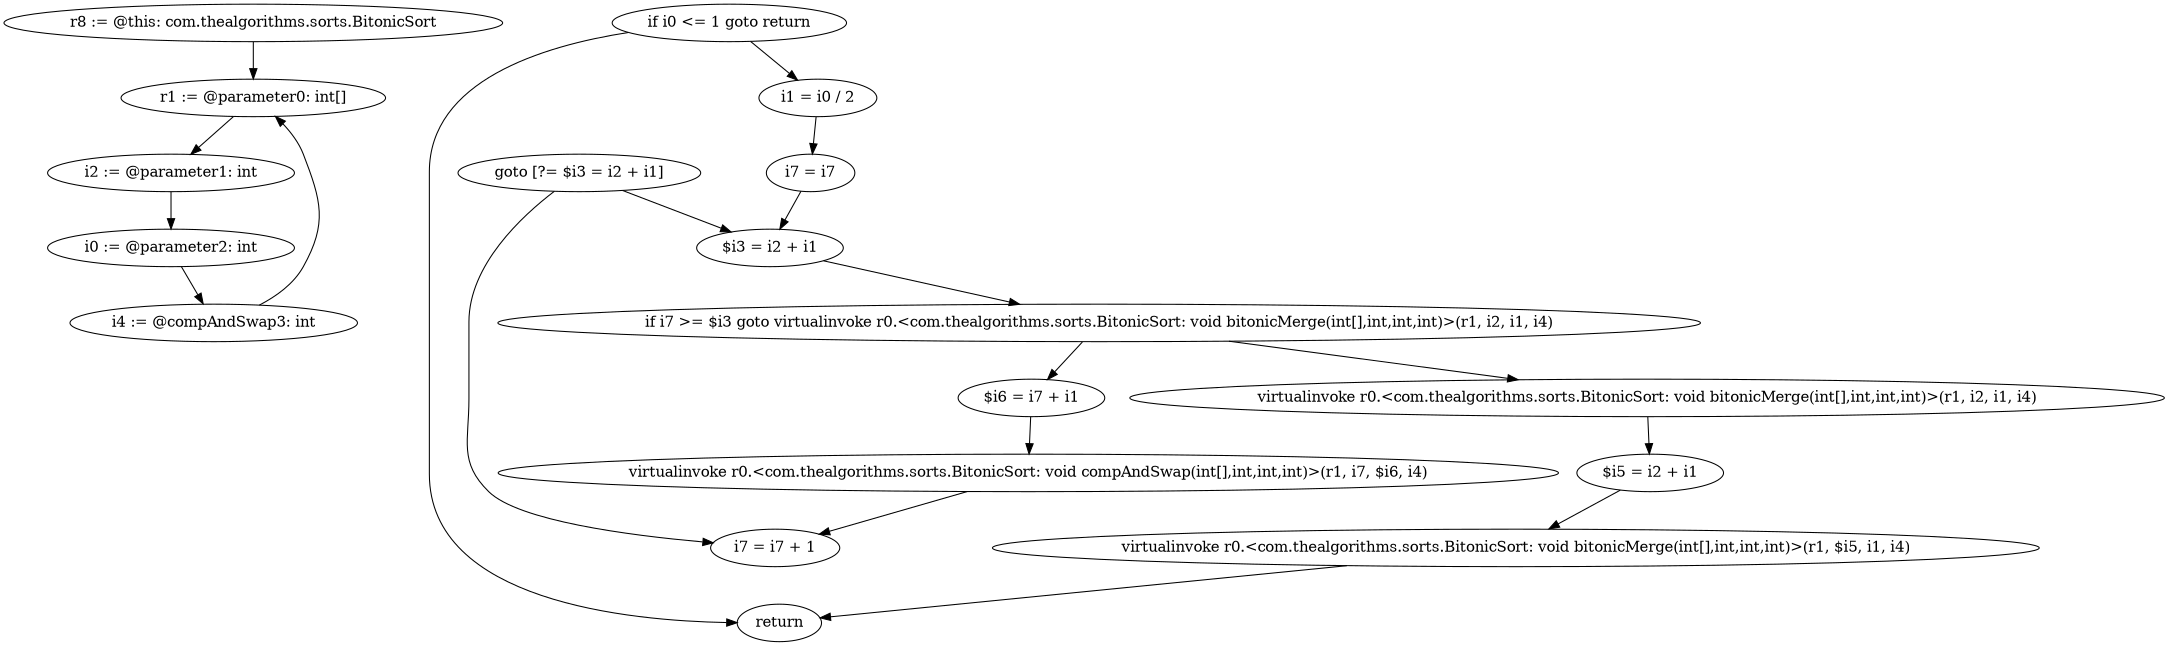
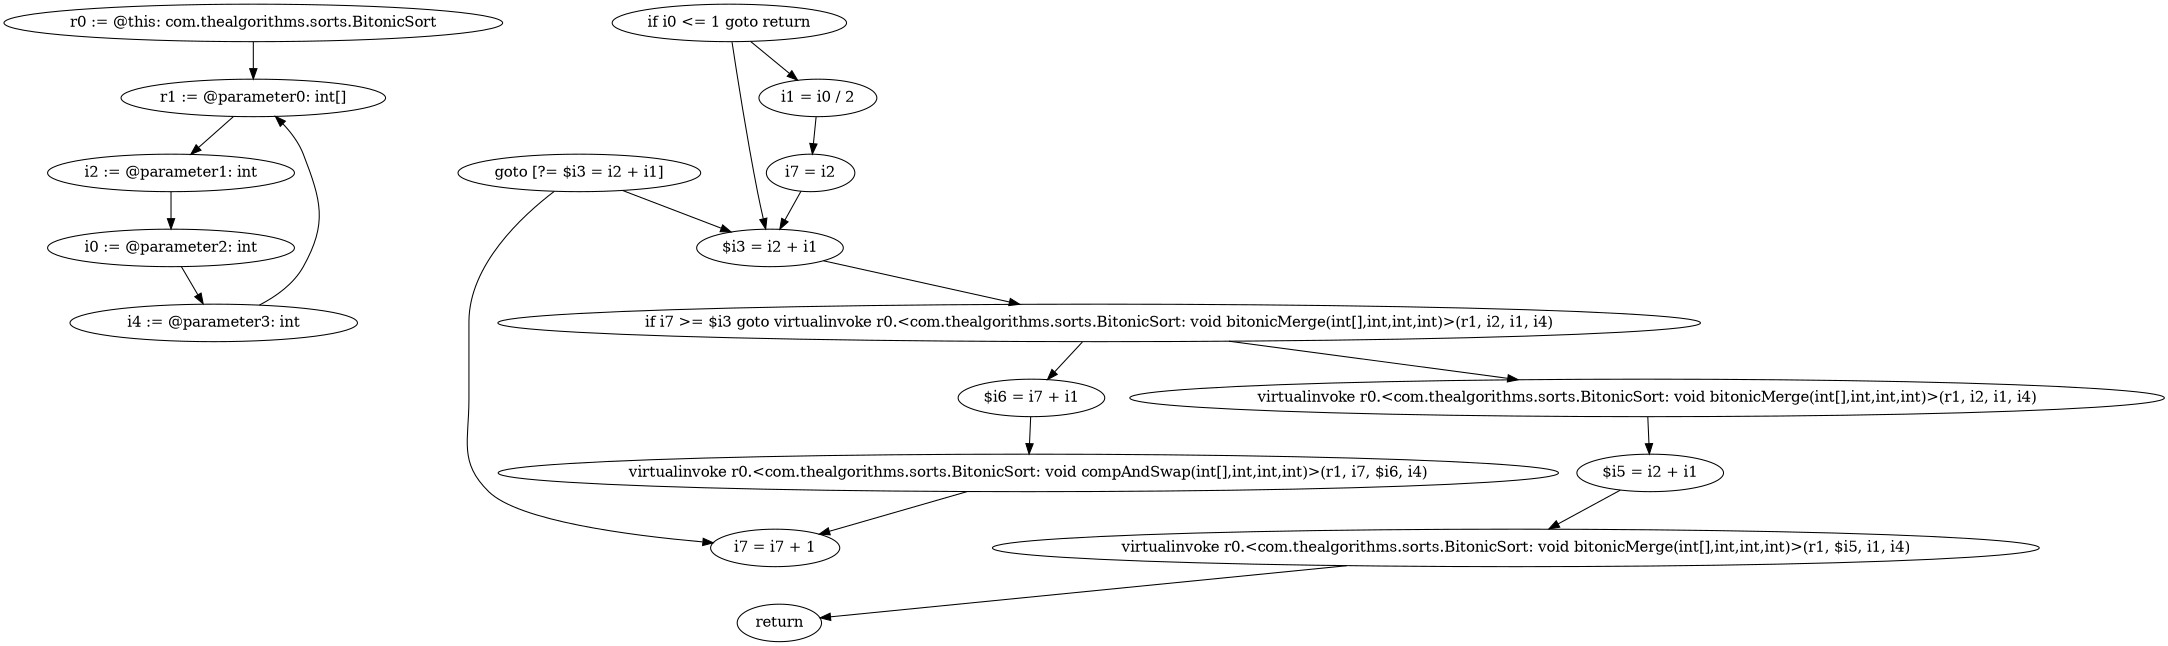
node "r8 := @this: com.thealgorithms.sorts.BitonicSort": label "r8 := @this: com.thealgorithms.sorts.BitonicSort" -> "r0 := @this: com.thealgorithms.sorts.BitonicSort"
node "i7 = i7": label "i7 = i7" -> "i7 = i2"
node "i4 := @compAndSwap3: int": label "i4 := @compAndSwap3: int" -> "i4 := @parameter3: int"
edge "if i0 <= 1 goto return" -> "return": now "if i0 <= 1 goto return" -> "$i3 = i2 + i1"
